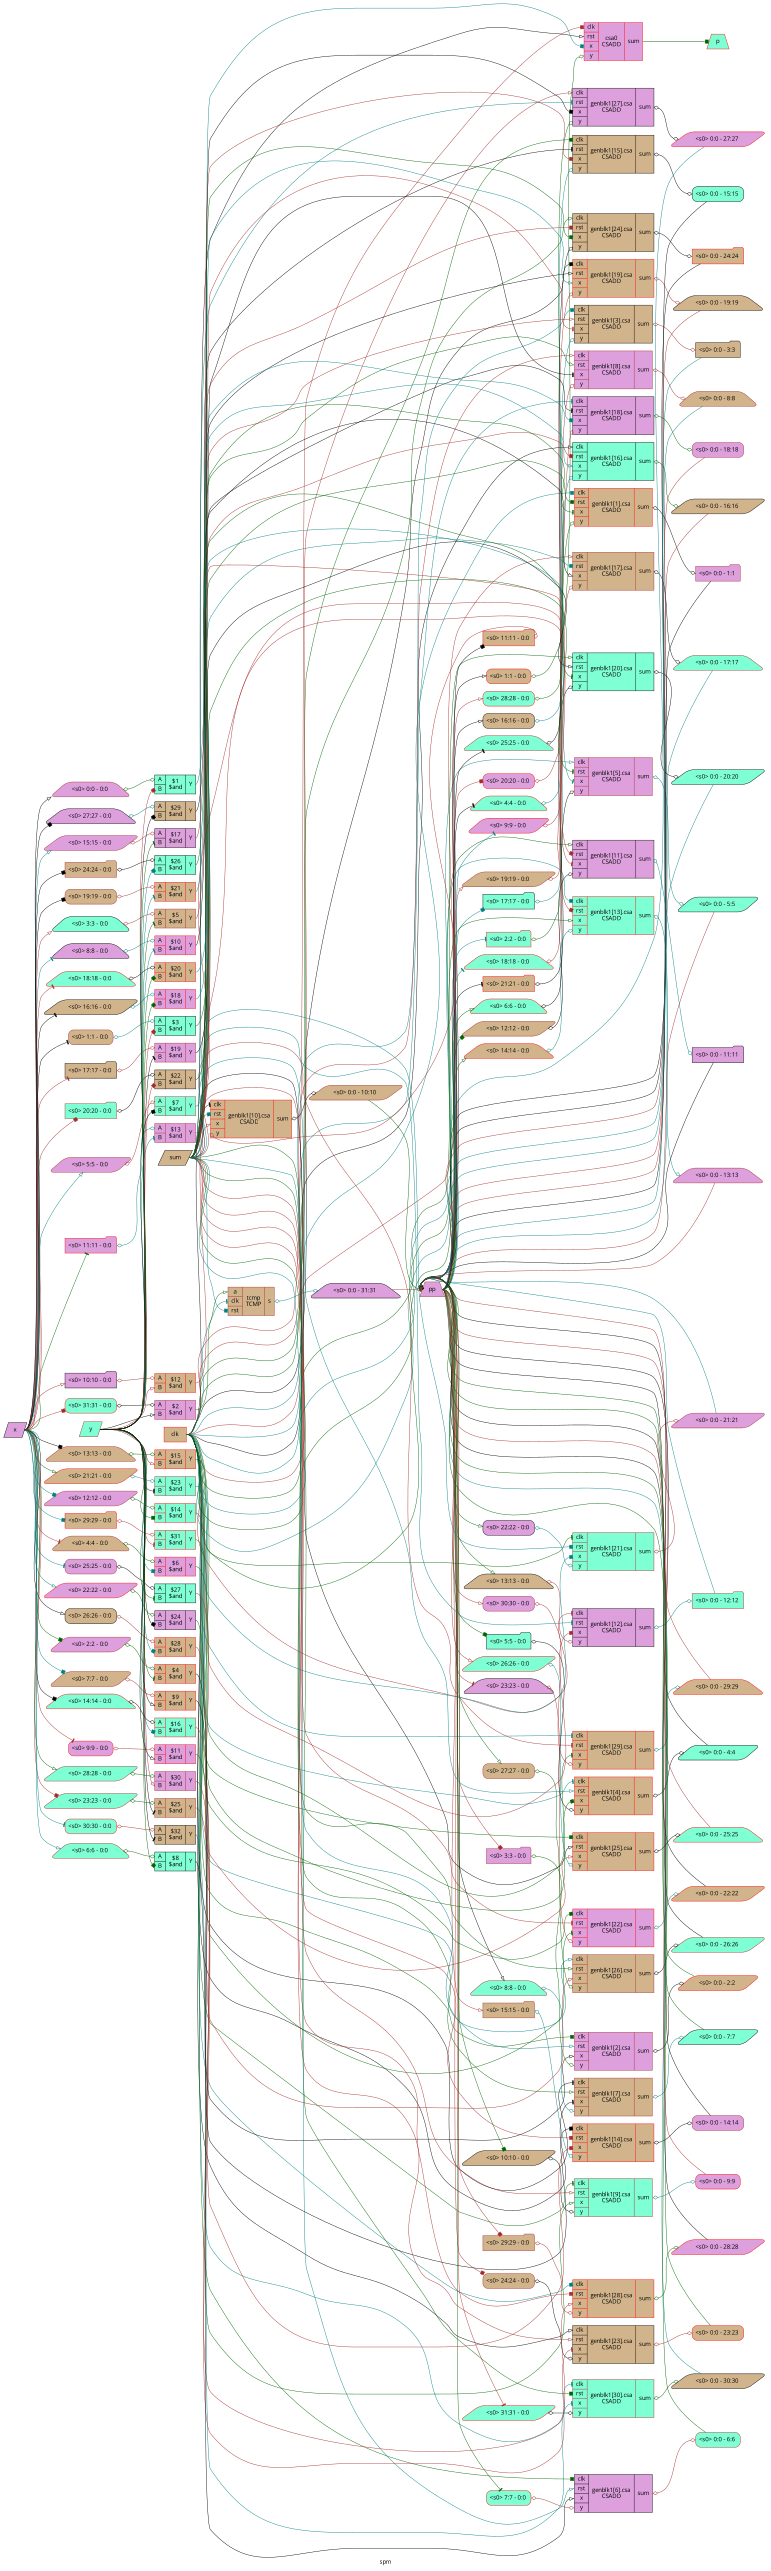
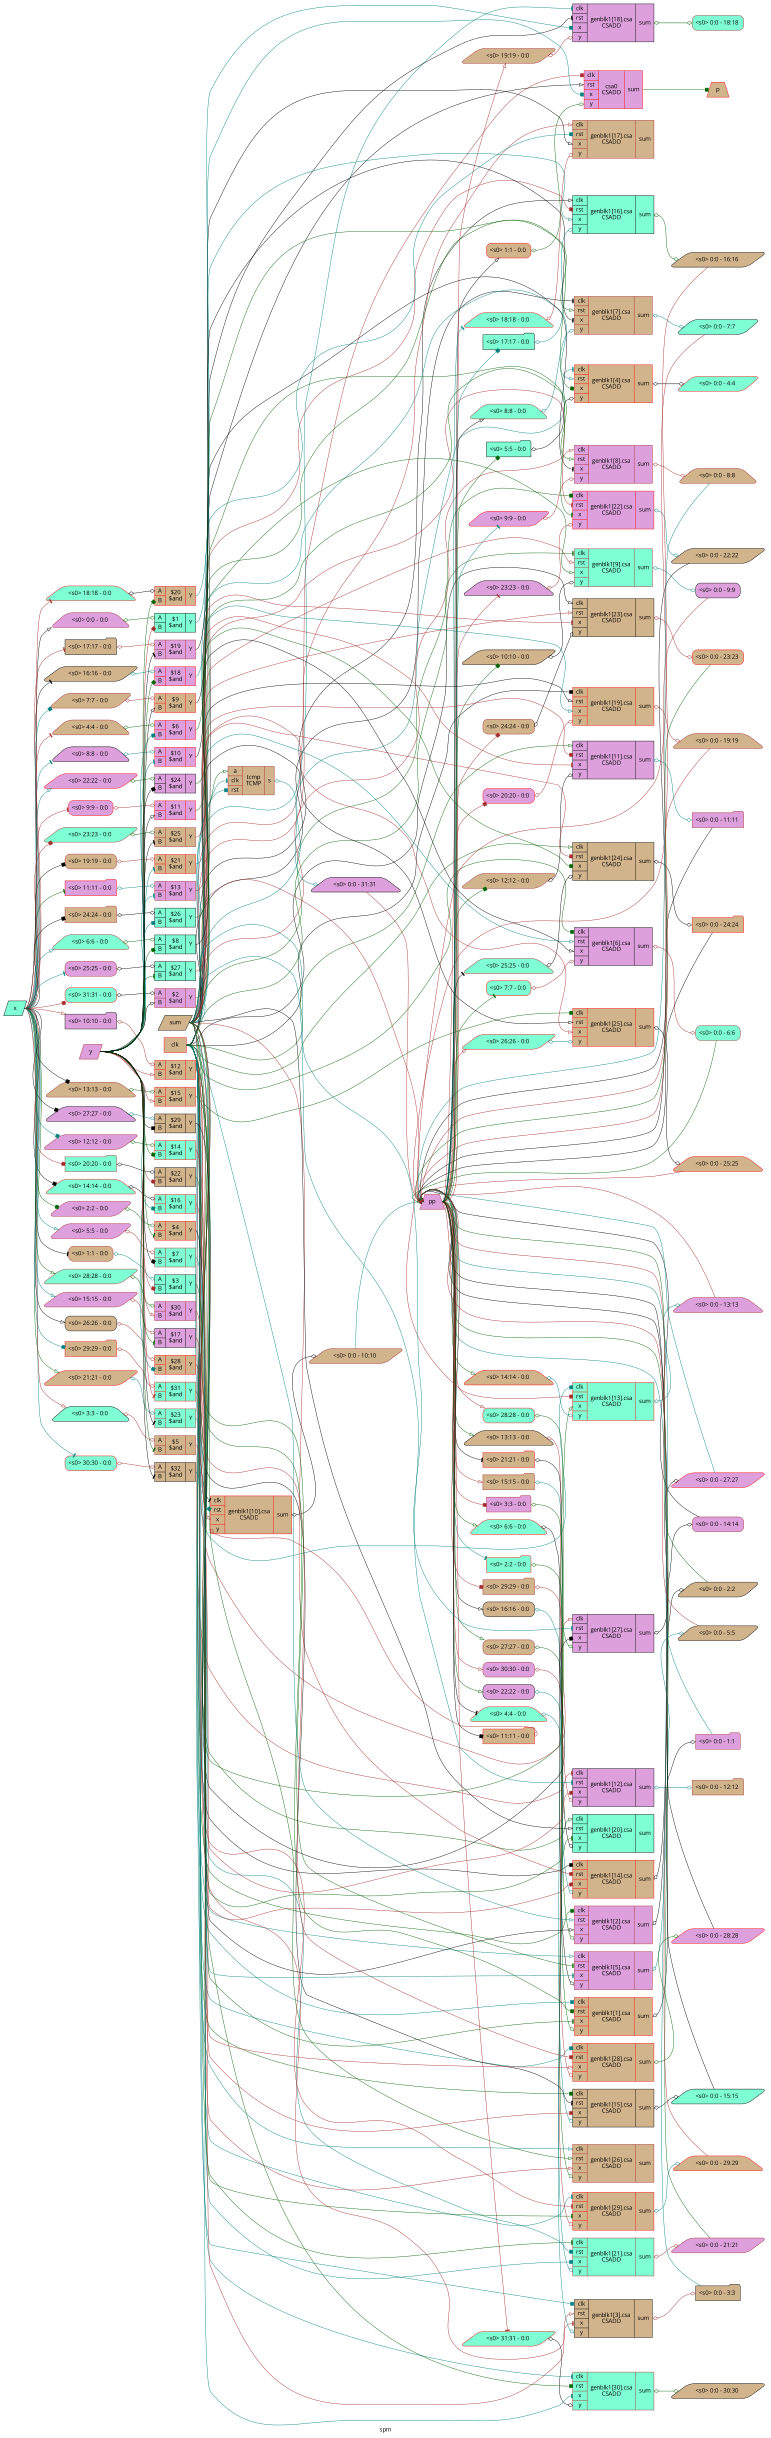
node "p": fillcolor aquamarine -> tan
node "<s0> 0:0 - 15:15": shape box -> parallelogram
node "<s0> 0:0 - 19:19": color black -> brown
node "<s0> 0:0 - 18:18": fillcolor plum -> aquamarine
node "<s0> 0:0 - 17:17": removed
node "<s0> 0:0 - 20:20": removed
node "<s0> 0:0 - 5:5": fillcolor aquamarine -> tan
node "<s0> 0:0 - 11:11": color black -> brown
edge "<s0> 0:0 - 18:18" -> "pp": removed
edge "<s0> 0:0 - 1:1" -> "pp": color black -> teal
edge "<s0> 0:0 - 10:10" -> "pp": color darkgreen -> teal
edge "<s0> 0:0 - 21:21" -> "pp": color teal -> darkgreen
edge "<s0> 0:0 - 12:12" -> "pp": removed
edge "<s0> 0:0 - 4:4" -> "pp": removed
node "y": fillcolor aquamarine -> plum
node "x": fillcolor plum -> aquamarine
edge "<s0> 0:0 - 7:7" -> "pp": color darkgreen -> brown
edge "<s0> 0:0 - 30:30" -> "pp": removed
node "<s0> 0:0 - 12:12": fillcolor aquamarine -> tan
node "<s0> 0:0 - 4:4": color black -> red
node "<s0> 0:0 - 25:25": fillcolor aquamarine -> tan
node "<s0> 0:0 - 22:22": color red -> black
node "<s0> 0:0 - 26:26": removed
node "<s0> 0:0 - 2:2": color red -> black
node "<s0> 0:0 - 9:9": color red -> black
